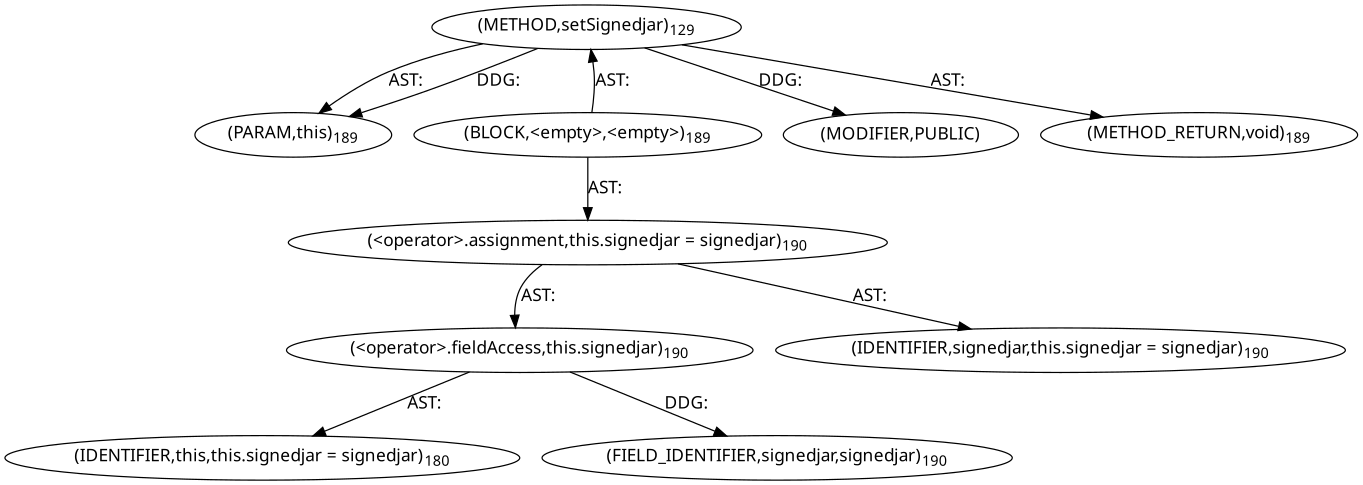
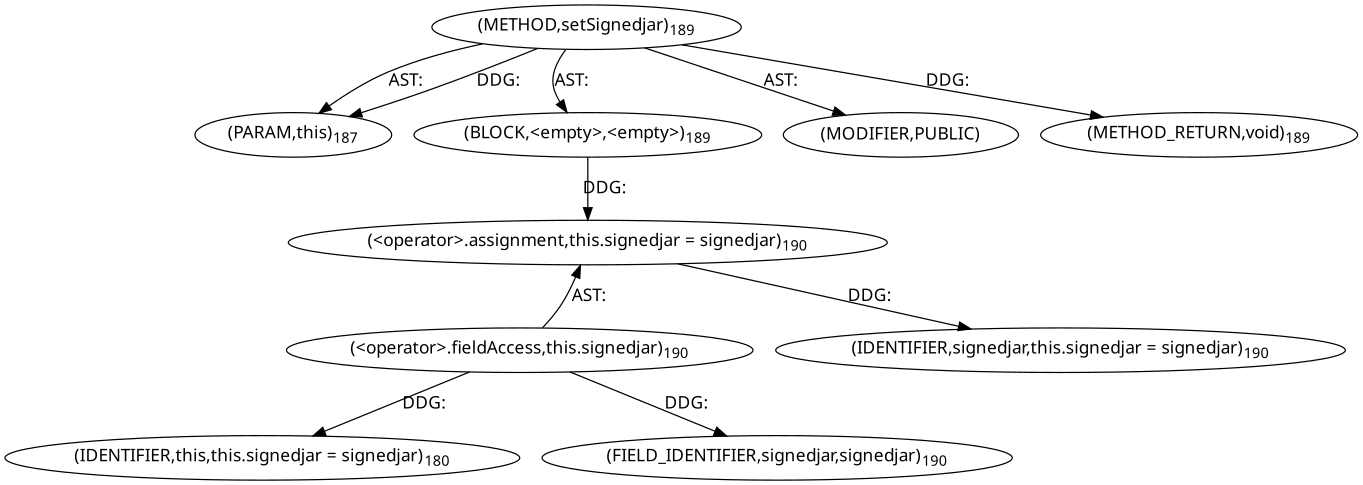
node "(METHOD,setSignedjar)": text "129" -> "189"
edge "(METHOD,setSignedjar)" -> "(MODIFIER,PUBLIC)": label "DDG: " -> "AST: "
edge "(METHOD,setSignedjar)" -> "(METHOD_RETURN,void)": label "AST: " -> "DDG: "
edge "(BLOCK,<empty>,<empty>)" -> "(METHOD,setSignedjar)": reversed
node "(PARAM,this)": text "189" -> "187"
edge "(BLOCK,<empty>,<empty>)" -> "(<operator>.assignment,this.signedjar = signedjar)": label "AST: " -> "DDG: "
edge "(<operator>.assignment,this.signedjar = signedjar)" -> "(<operator>.fieldAccess,this.signedjar)": reversed
edge "(<operator>.assignment,this.signedjar = signedjar)" -> "(IDENTIFIER,signedjar,this.signedjar = signedjar)": label "AST: " -> "DDG: "
edge "(<operator>.fieldAccess,this.signedjar)" -> "(IDENTIFIER,this,this.signedjar = signedjar)": label "AST: " -> "DDG: "
